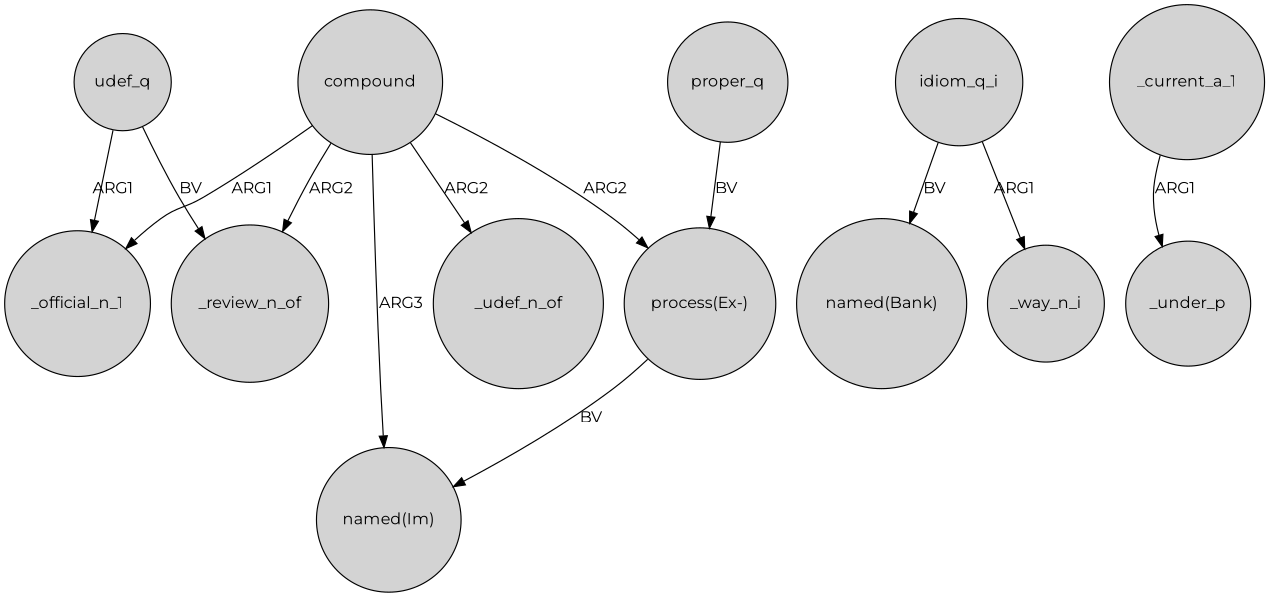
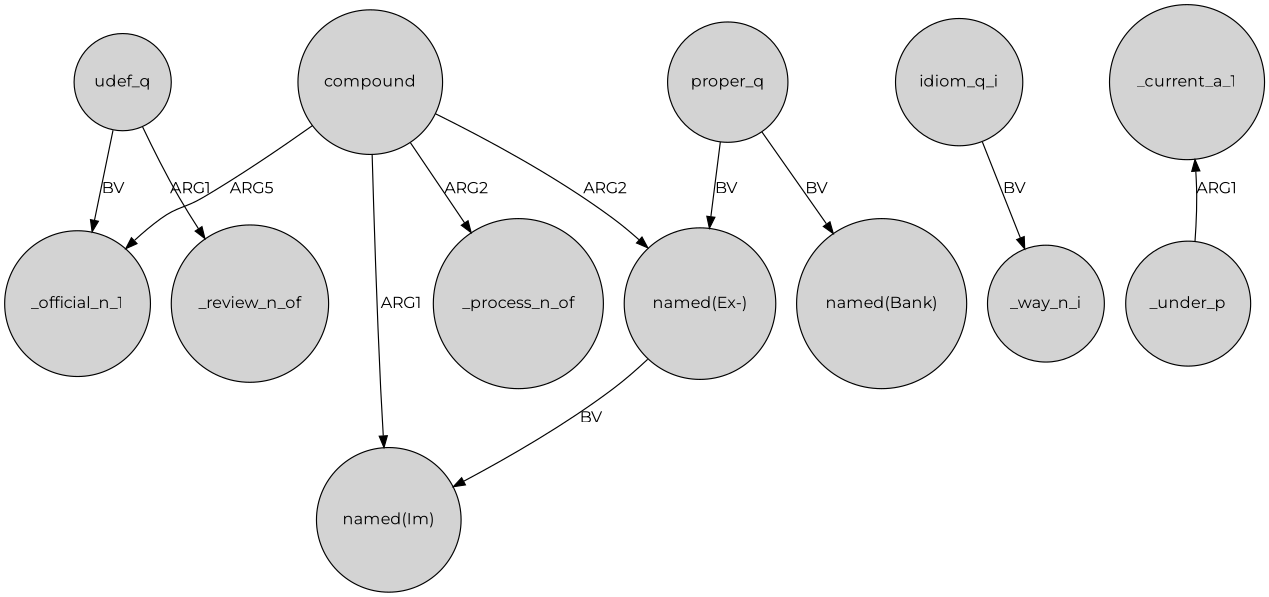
edge "idiom_q_i" -> "named(Bank)": now "proper_q" -> "named(Bank)"
edge "compound" -> "_review_n_of": removed, label "ARG2"
edge "udef_q" -> "_official_n_1": label "ARG1" -> "BV"
edge "udef_q" -> "_review_n_of": label "BV" -> "ARG1"
edge "compound" -> "_official_n_1": label "ARG1" -> "ARG5"
edge "idiom_q_i" -> "_way_n_i": label "ARG1" -> "BV"
edge "_current_a_1" -> "_under_p": reversed
edge "compound" -> "named(Im)": label "ARG3" -> "ARG1"
node "_udef_n_of": label "_udef_n_of" -> "_process_n_of"
node "process(Ex-)": label "process(Ex-)" -> "named(Ex-)"
